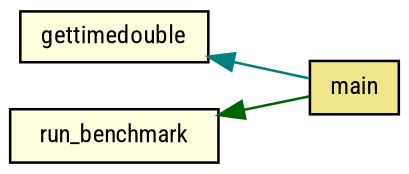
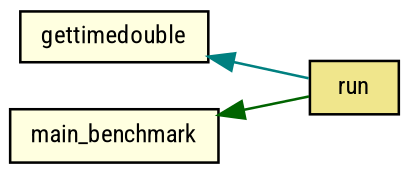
node "main": label "main" -> "run"
node "run_benchmark": label "run_benchmark" -> "main_benchmark"
